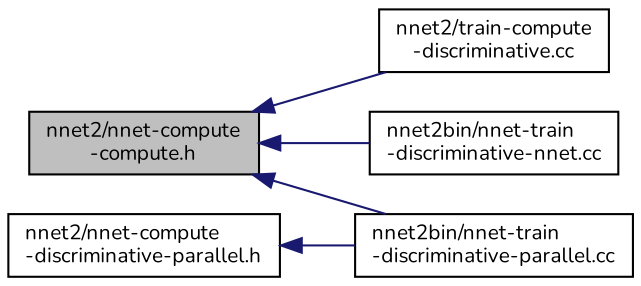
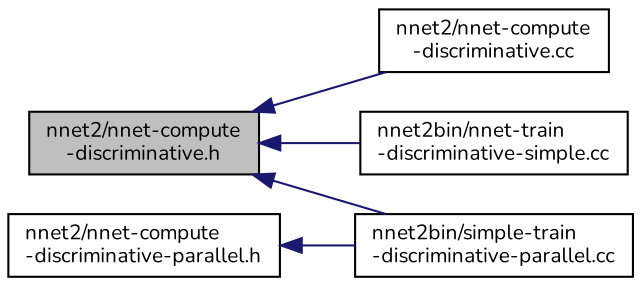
node "nnet2/train-compute -discriminative.cc": label "nnet2/train-compute -discriminative.cc" -> "nnet2/nnet-compute -discriminative.cc"
node "nnet2/nnet-compute -compute.h": label "nnet2/nnet-compute -compute.h" -> "nnet2/nnet-compute -discriminative.h"
node "nnet2bin/nnet-train -discriminative-nnet.cc": label "nnet2bin/nnet-train -discriminative-nnet.cc" -> "nnet2bin/nnet-train -discriminative-simple.cc"
node "nnet2bin/nnet-train -discriminative-parallel.cc": label "nnet2bin/nnet-train -discriminative-parallel.cc" -> "nnet2bin/simple-train -discriminative-parallel.cc"
